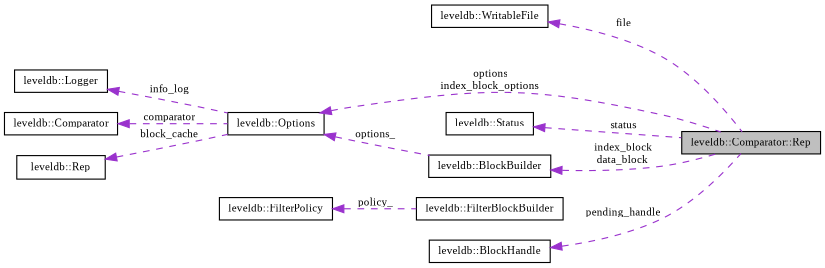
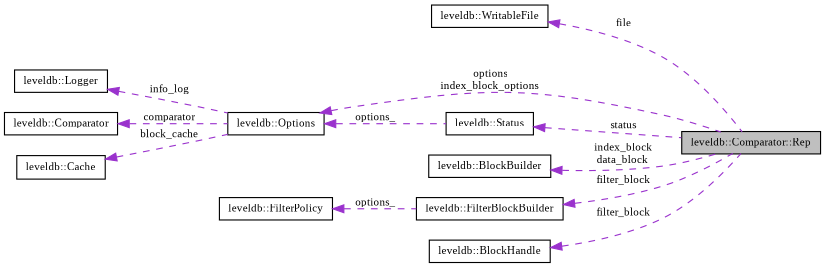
edge "leveldb::BlockBuilder" -> "leveldb::Options": now "leveldb::Status" -> "leveldb::Options"
node "leveldb::Rep": label "leveldb::Rep" -> "leveldb::Cache"
edge "leveldb::Comparator::Rep" -> "leveldb::FilterBlockBuilder": added, label "filter_block"
edge "leveldb::FilterBlockBuilder" -> "leveldb::FilterPolicy": label " policy_" -> " options_"
edge "leveldb::Comparator::Rep" -> "leveldb::BlockHandle": label " pending_handle" -> " filter_block"
